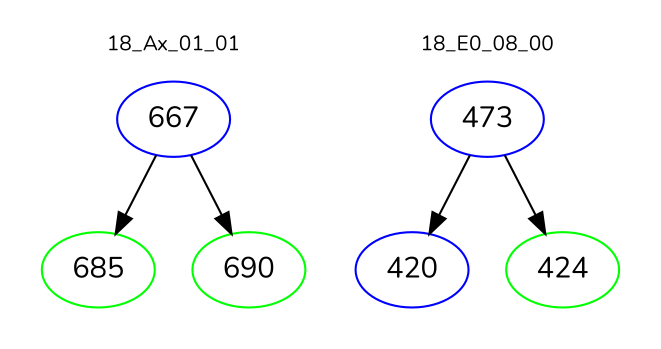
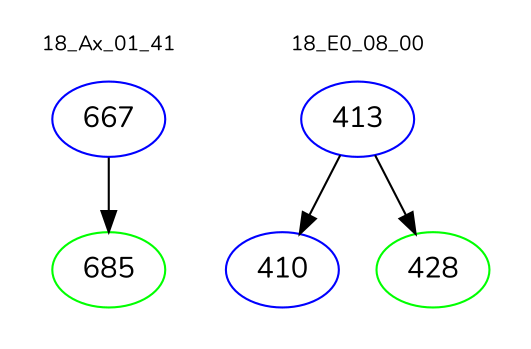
cluster "18_Ax_01_01": label "18_Ax_01_01" -> "18_Ax_01_41"
node "473": label "473" -> "413"
node "690": removed
node "420": label "420" -> "410"
node "424": label "424" -> "428"
